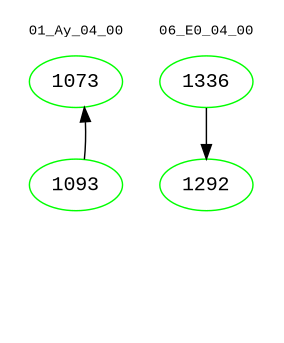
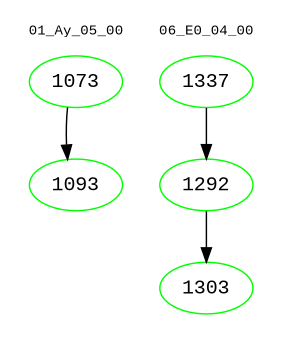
cluster "01_Ay_04_00": label "01_Ay_04_00" -> "01_Ay_05_00"
node "1336": label "1336" -> "1337"
edge "1093" -> "1073": reversed
node "1303": added
